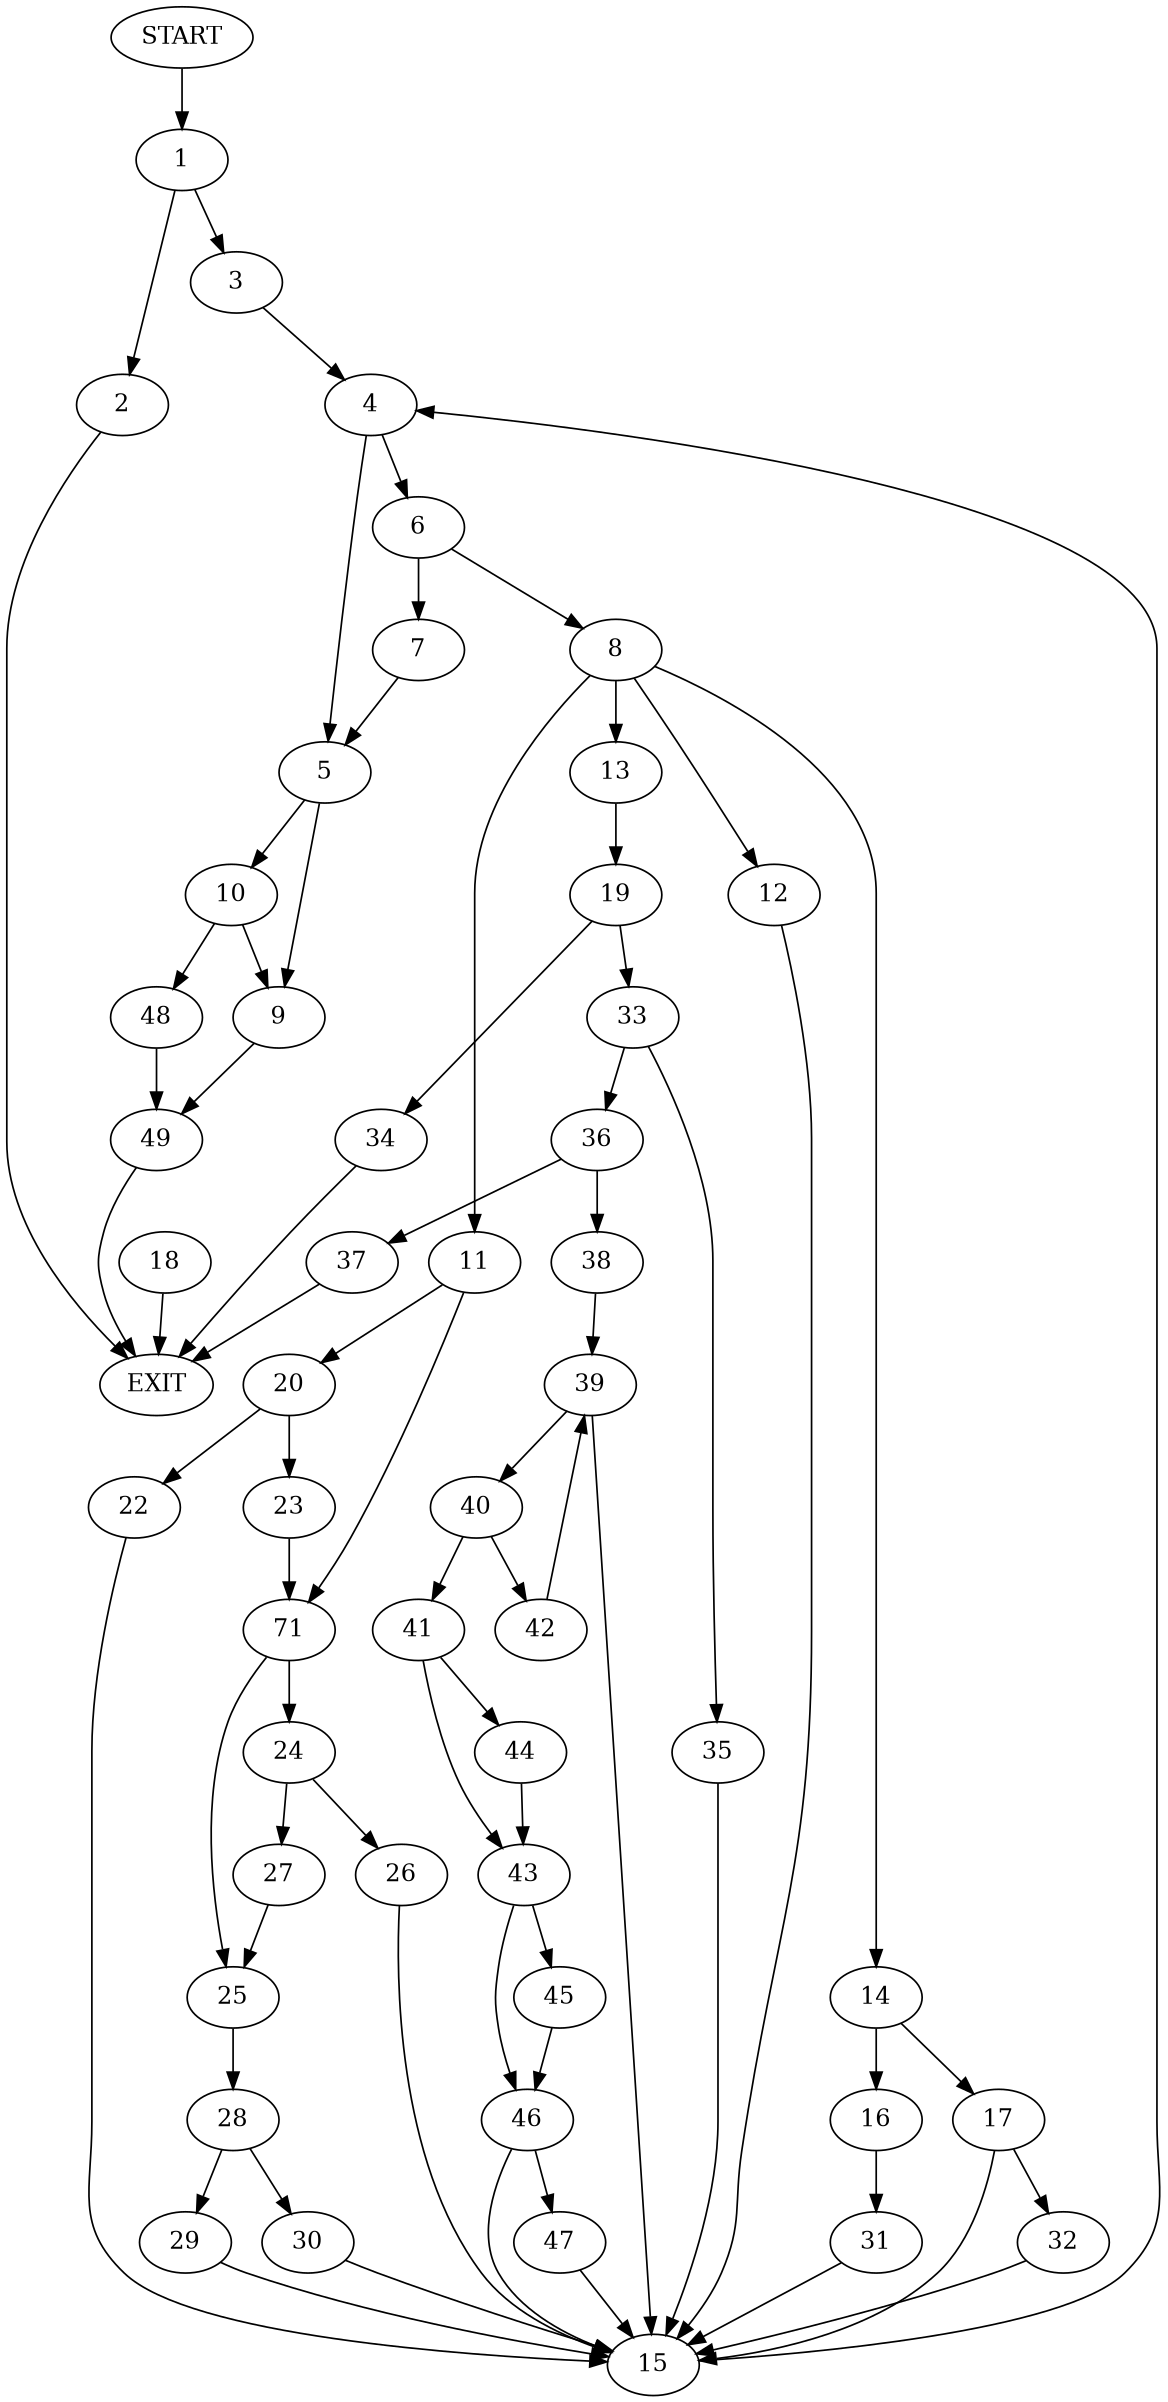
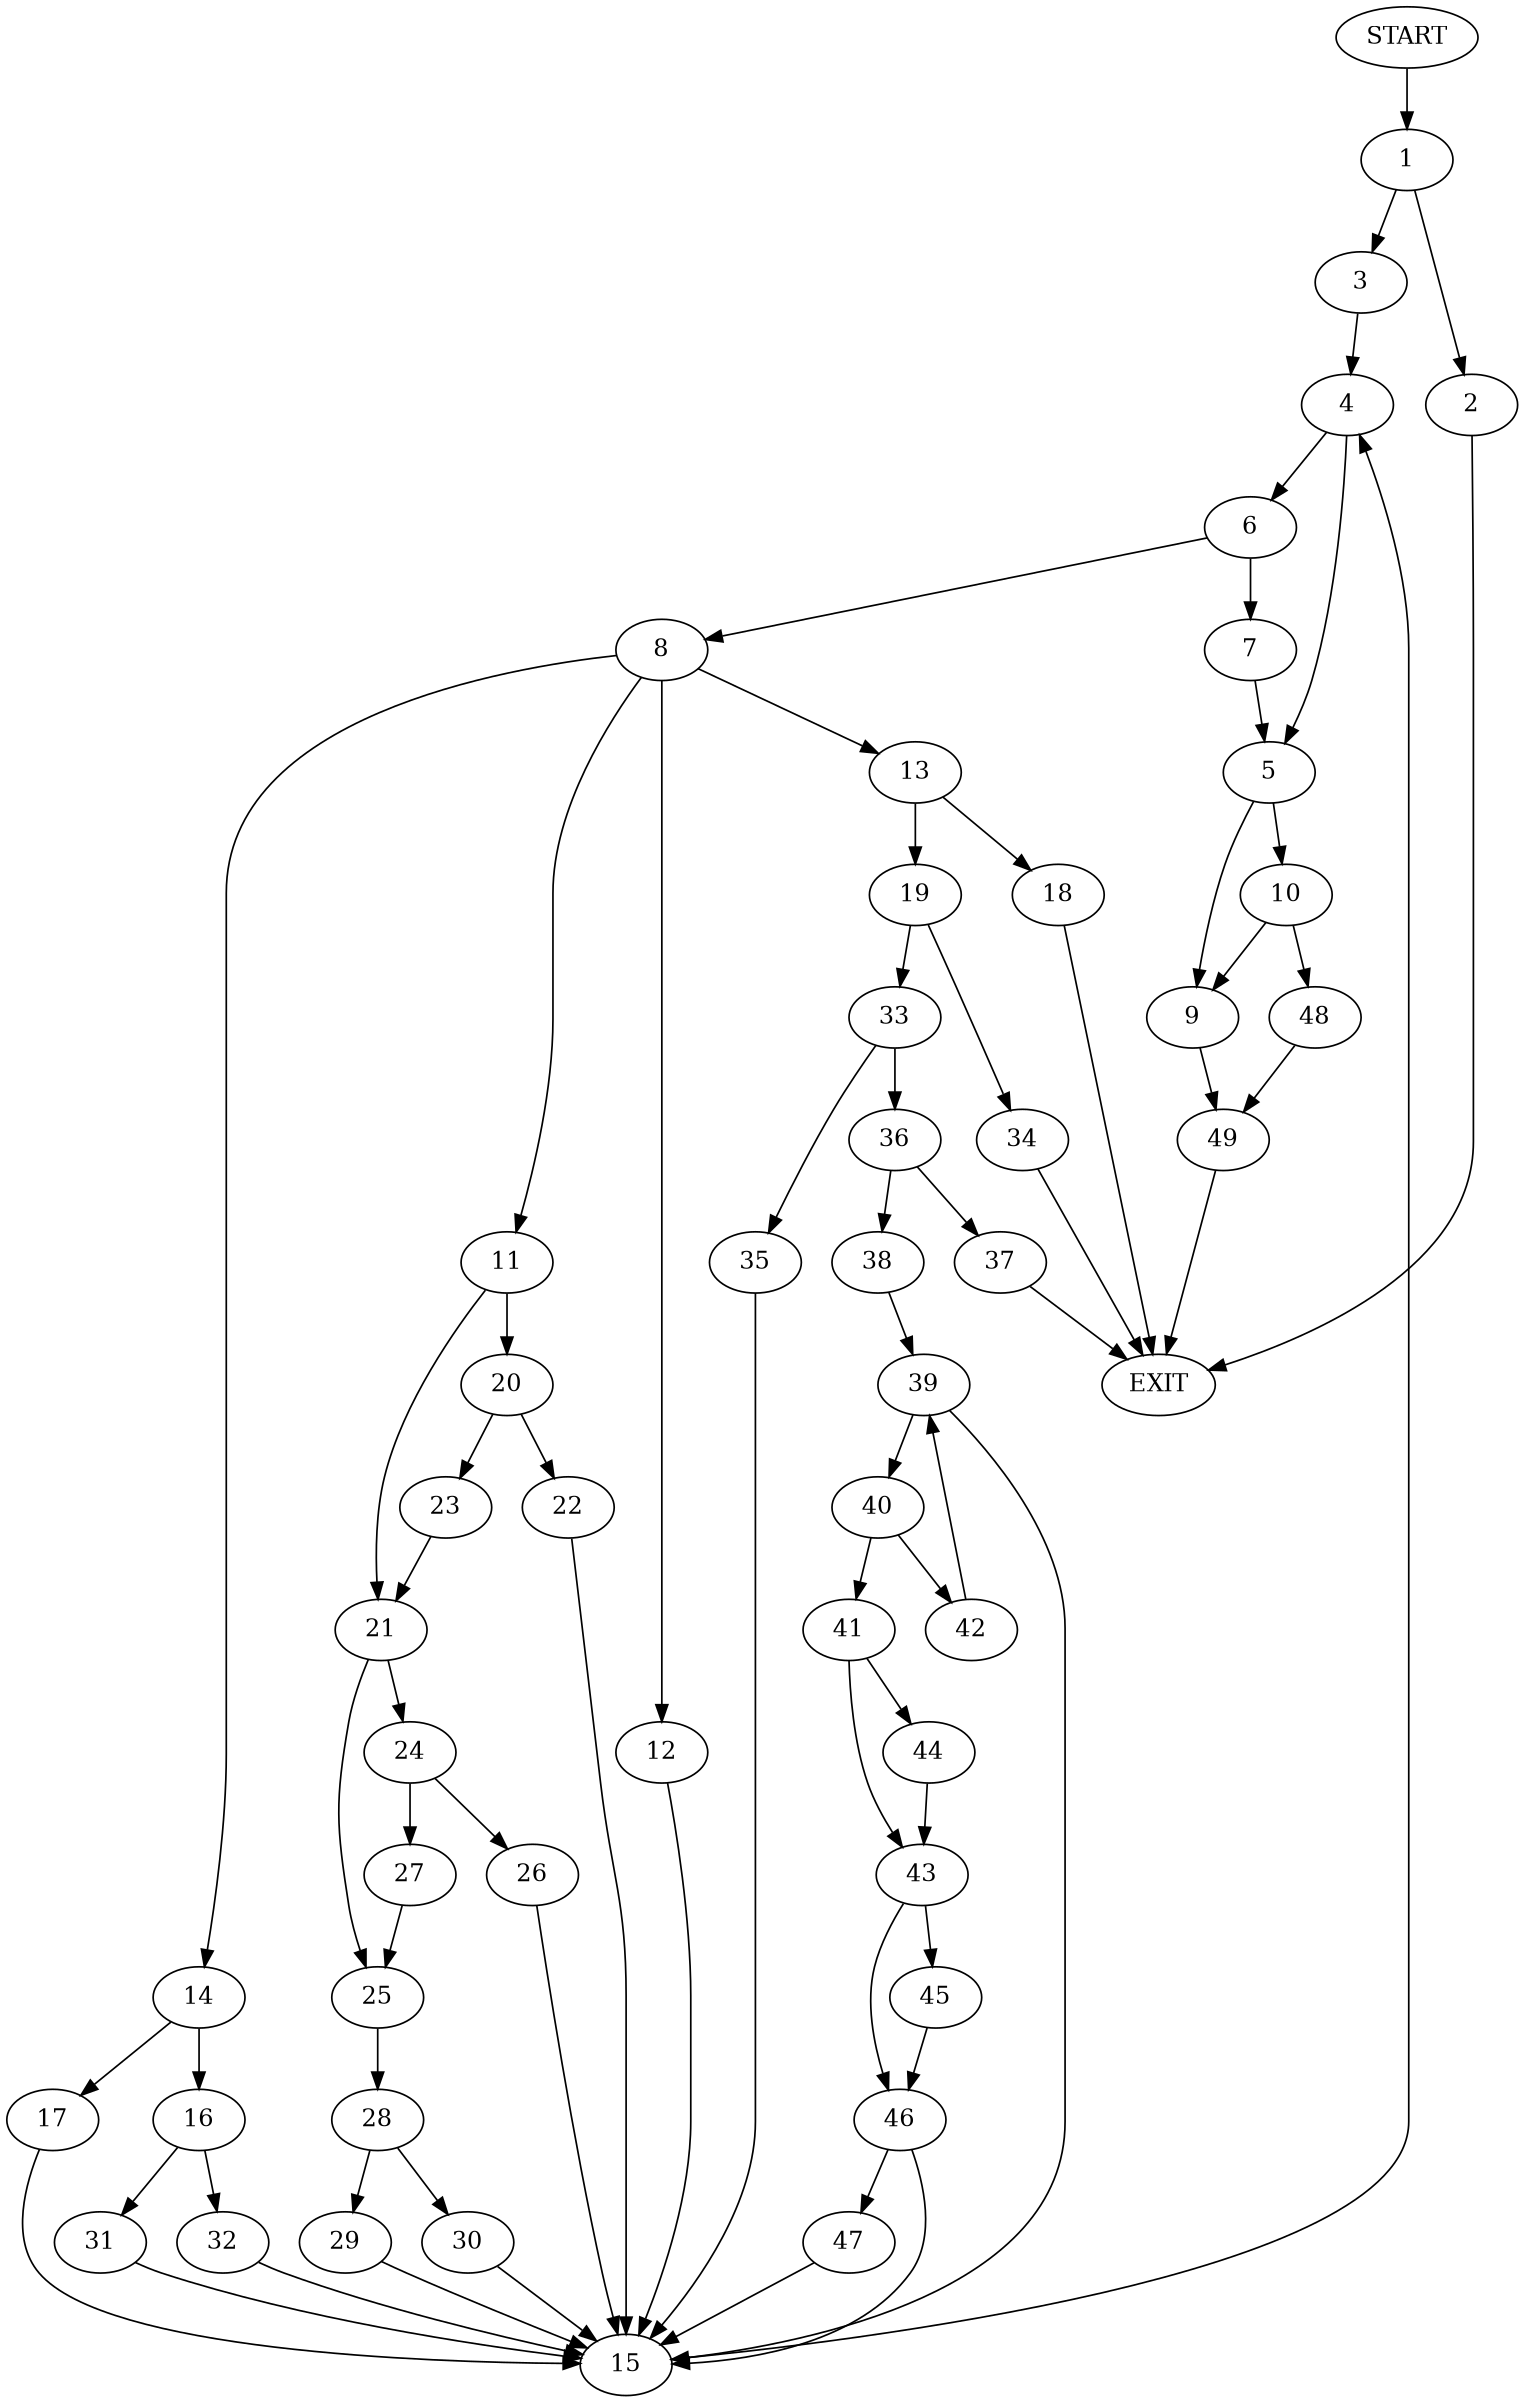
edge "13" -> "18": added
node "71": label "71" -> "21"
edge "17" -> "32": now "16" -> "32"
